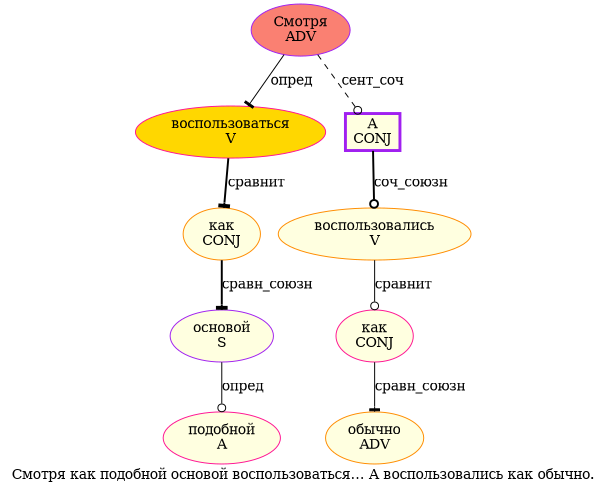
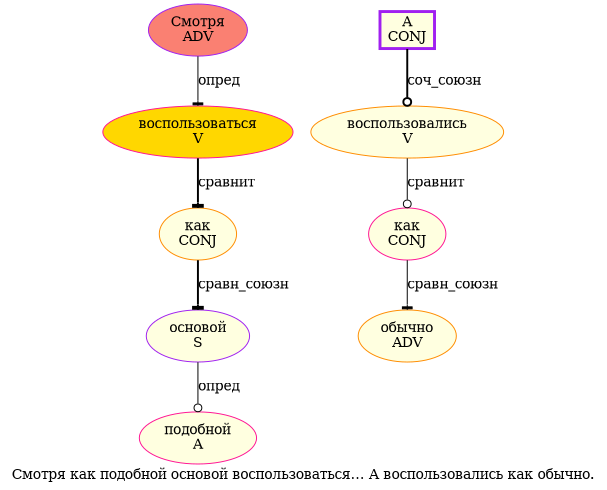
edge "Смотря ADV" -> "А CONJ": removed, label "сент_соч"
